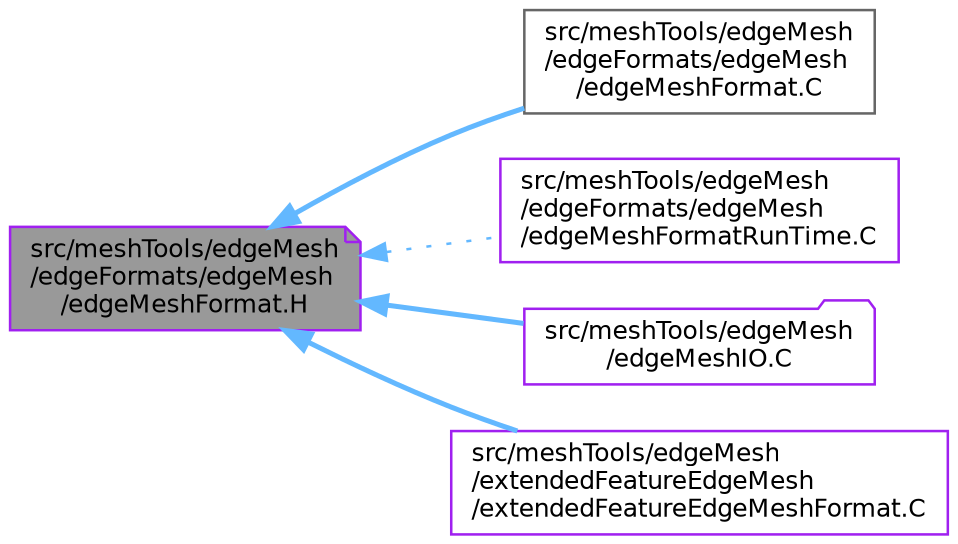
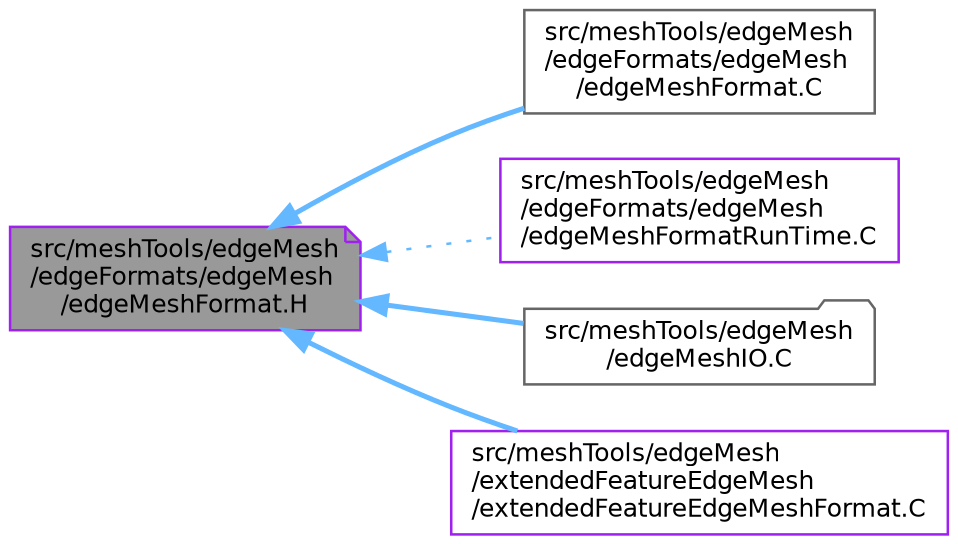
node "src/meshTools/edgeMesh /edgeMeshIO.C": color purple -> gray40
